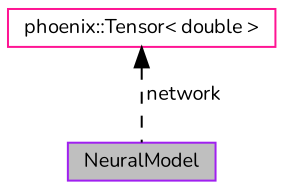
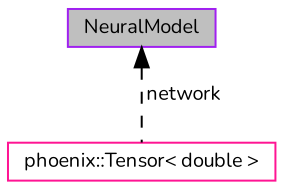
edge "NeuralModel" -> "phoenix::Tensor< double >": reversed
